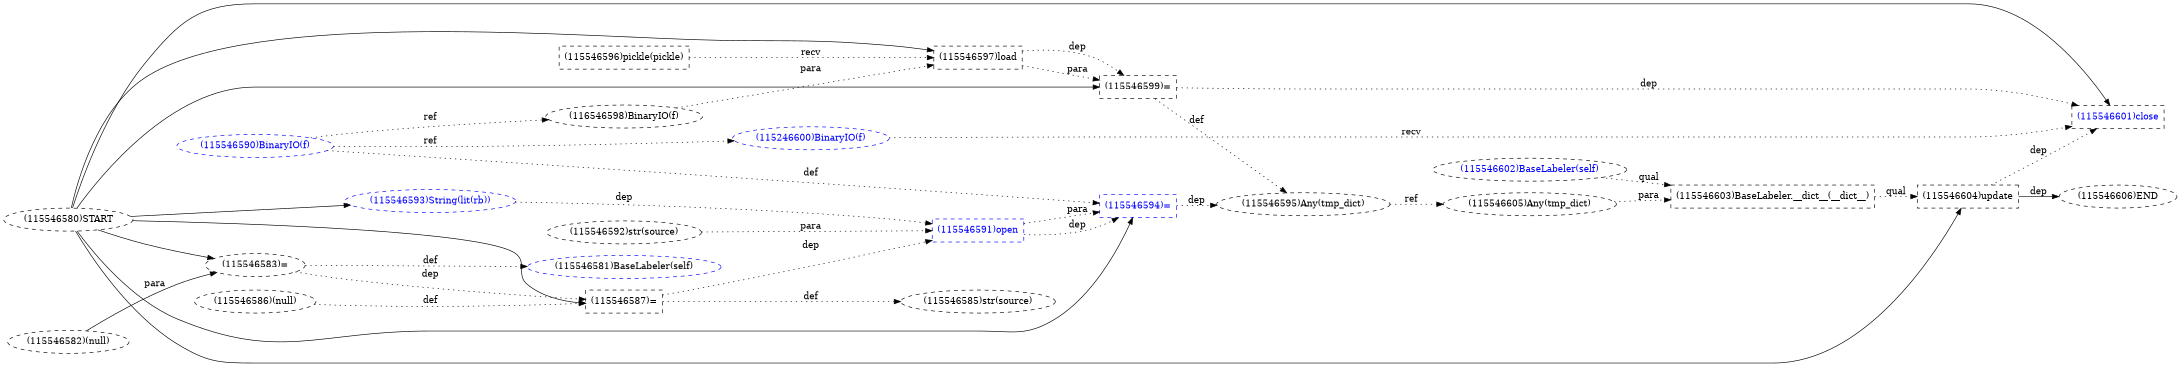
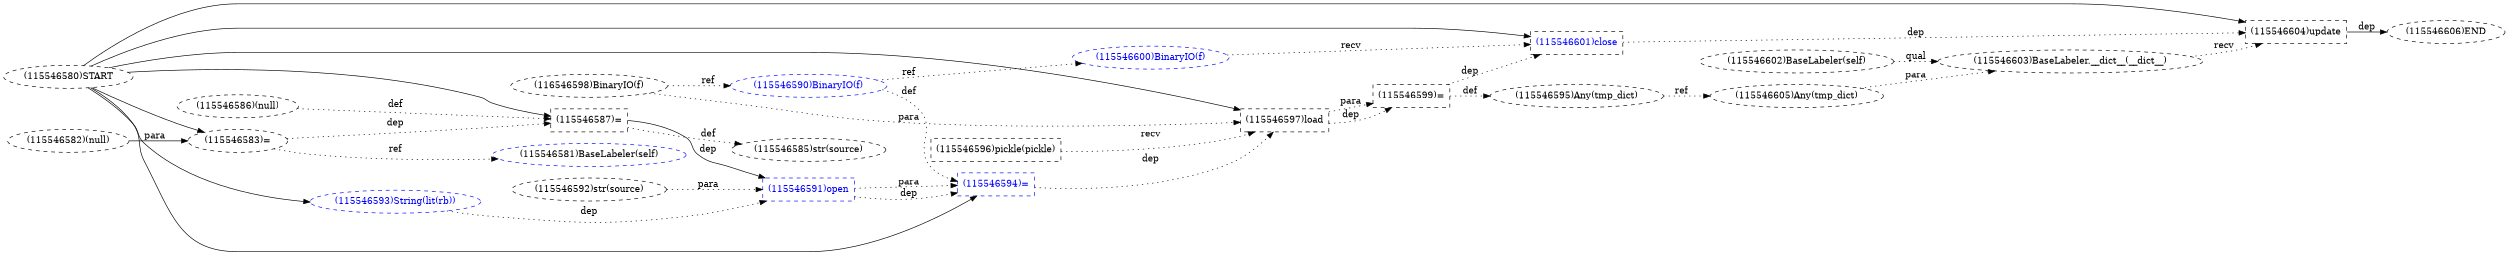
edge "(115546580)START" -> "(115546599)=": removed
edge "(115546590)BinaryIO(f)" -> "(116546598)BinaryIO(f)": reversed
node "(115246600)BinaryIO(f)": label "(115246600)BinaryIO(f)" -> "(115546600)BinaryIO(f)"
edge "(115546604)update" -> "(115546601)close": reversed
node "(115546602)BaseLabeler(self)": fontcolor blue -> black
edge "(115546603)BaseLabeler.__dict__(__dict__)" -> "(115546604)update": label "qual" -> "recv"
node "(115546603)BaseLabeler.__dict__(__dict__)": shape box -> ellipse
edge "(115546594)=" -> "(115546595)Any(tmp_dict)": now "(115546594)=" -> "(115546597)load"
edge "(115546583)=" -> "(115546581)BaseLabeler(self)": label "def" -> "ref"
edge "(115546587)=" -> "(115546591)open": style dotted -> solid
